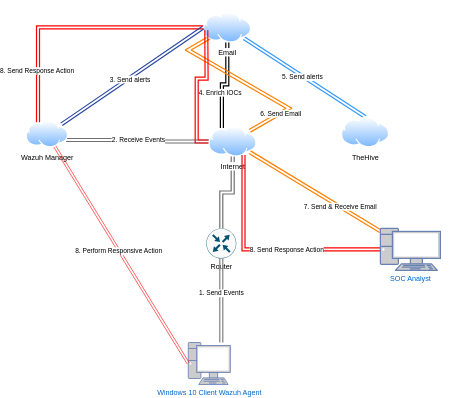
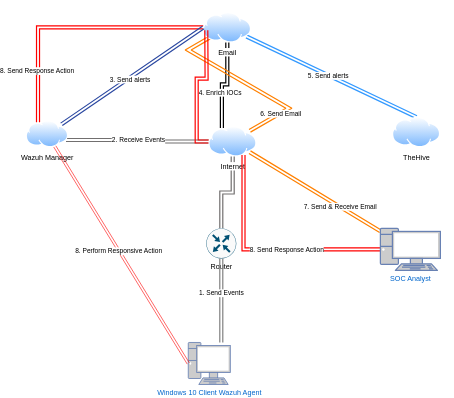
node "TheHive": moved (365, 132) -> (416, 132)
